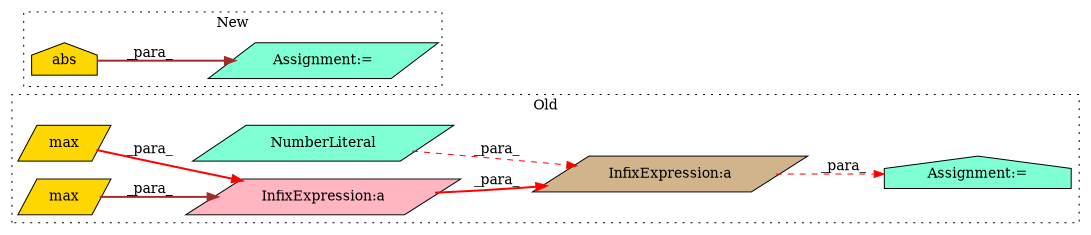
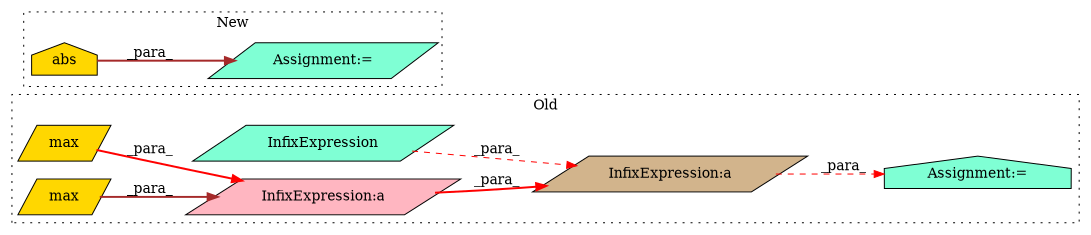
node "NumberLiteral": label "NumberLiteral" -> "InfixExpression"
